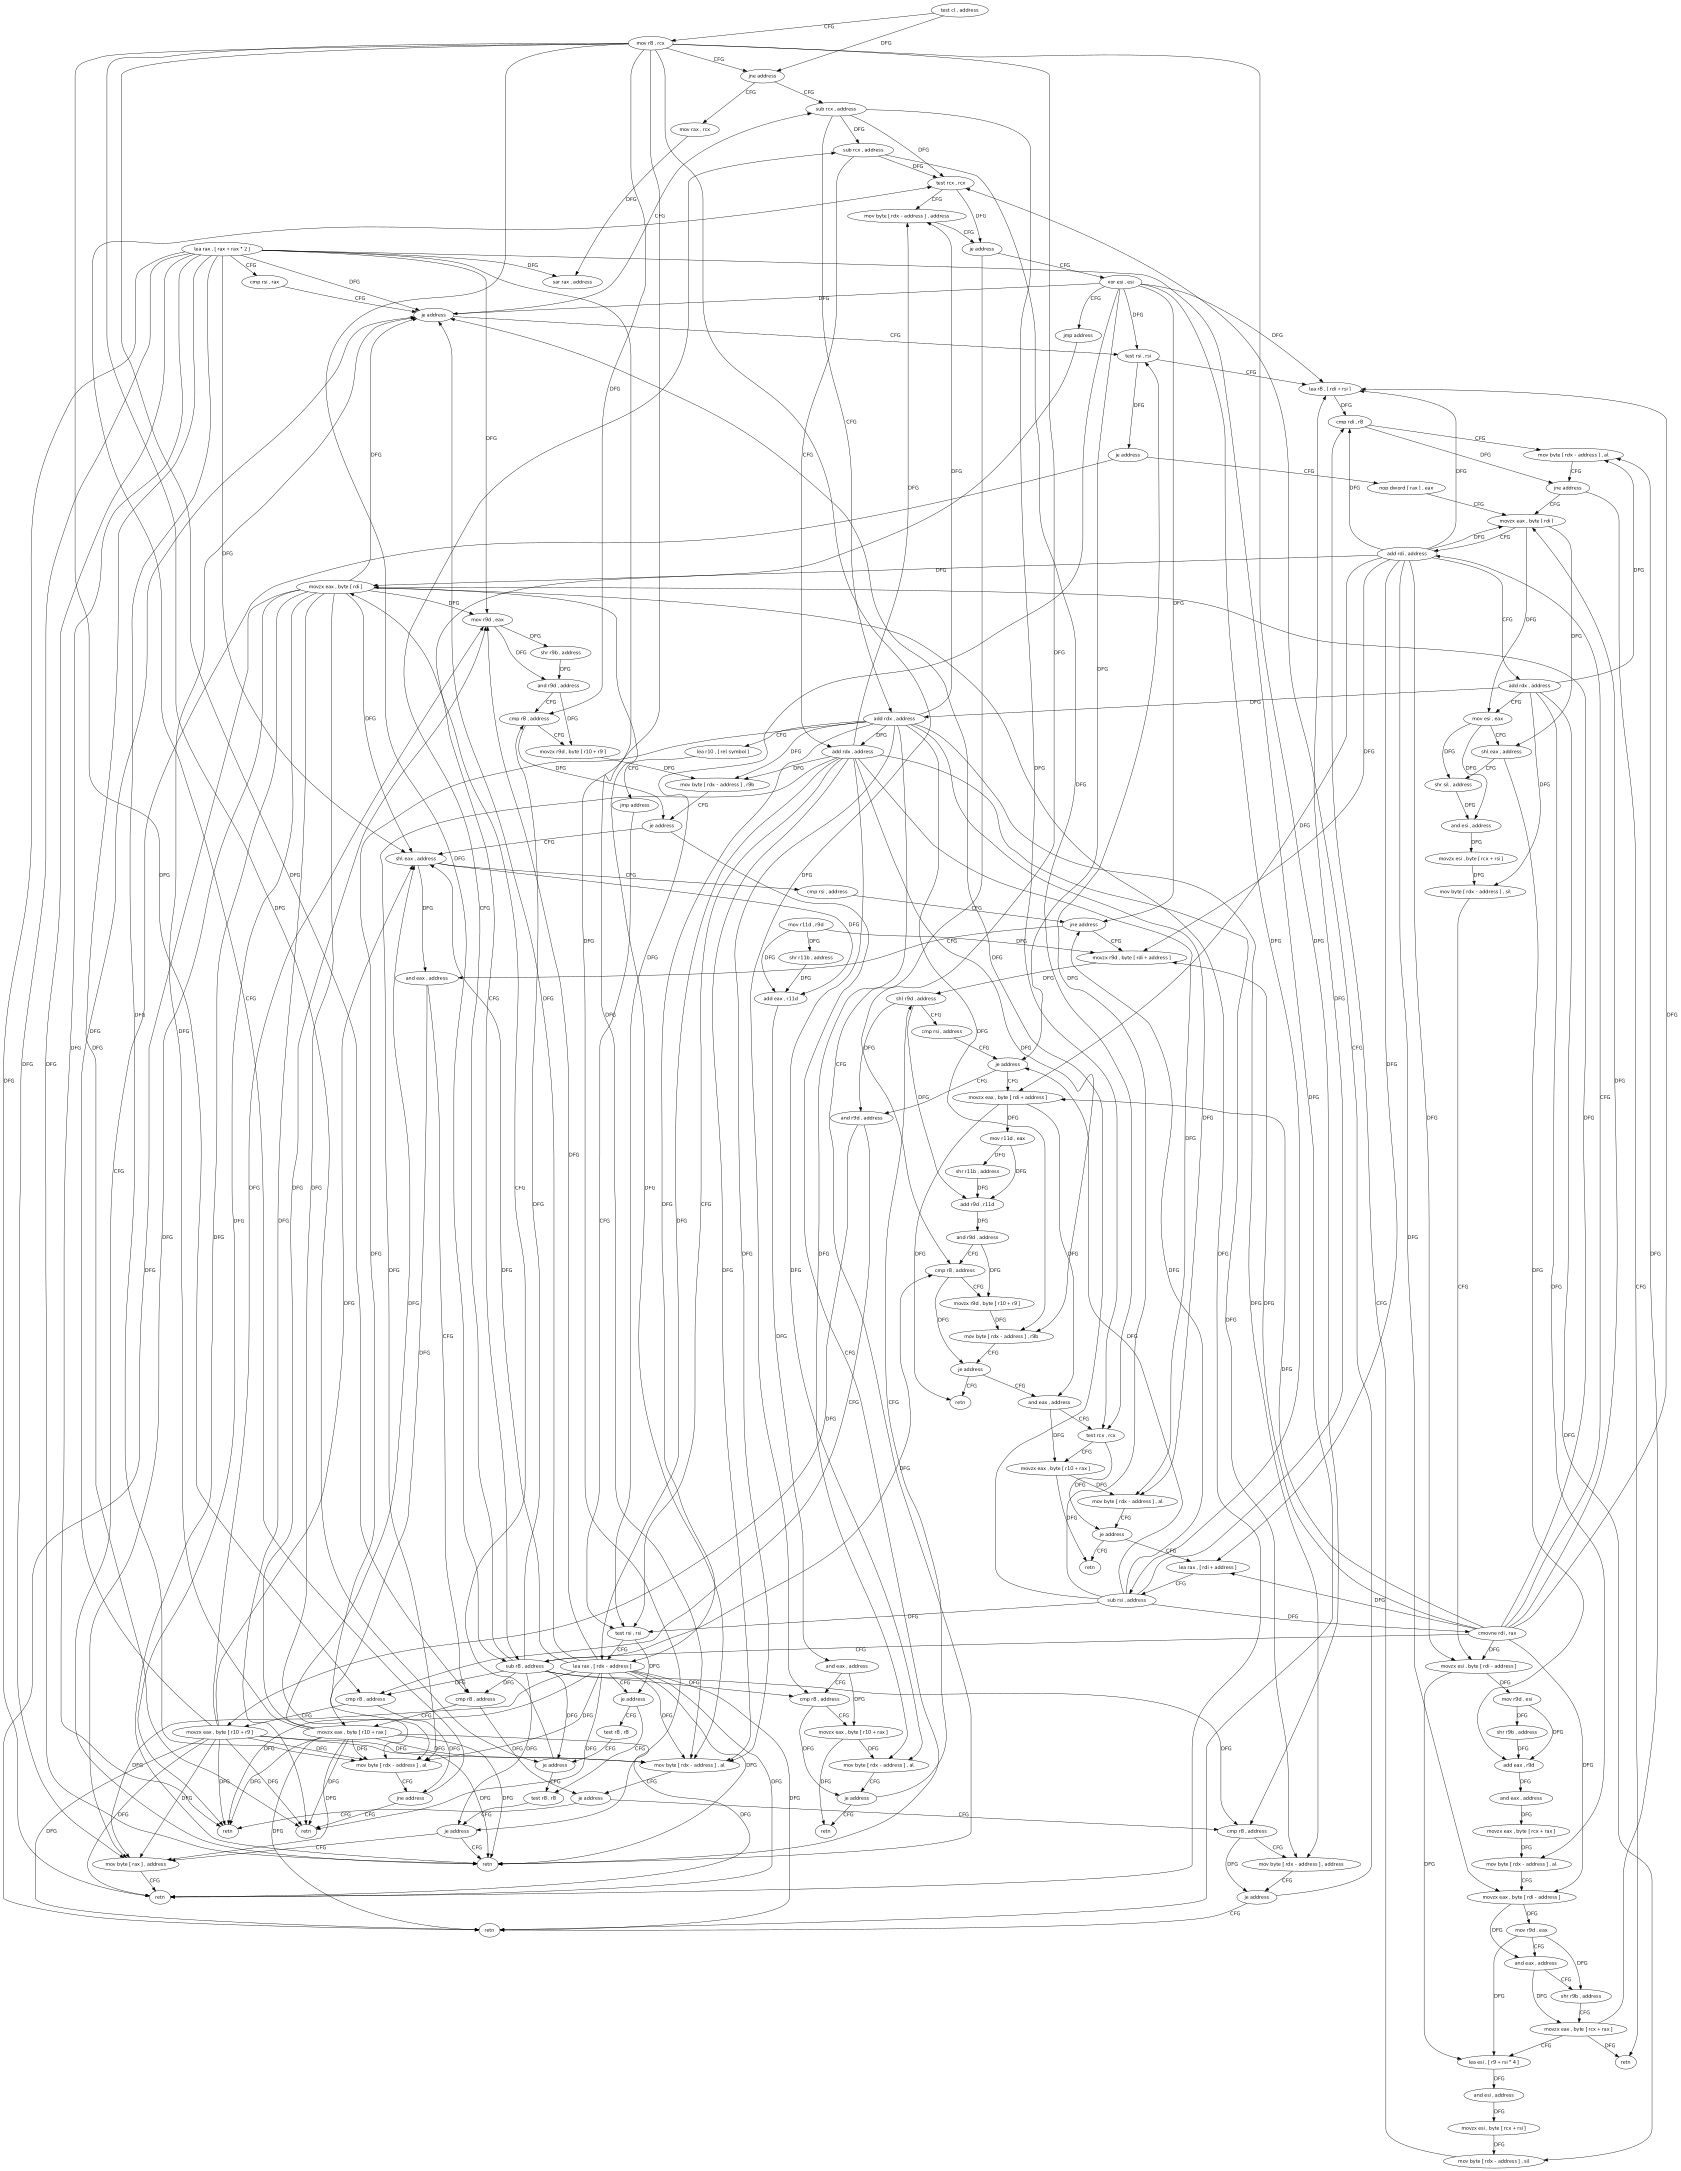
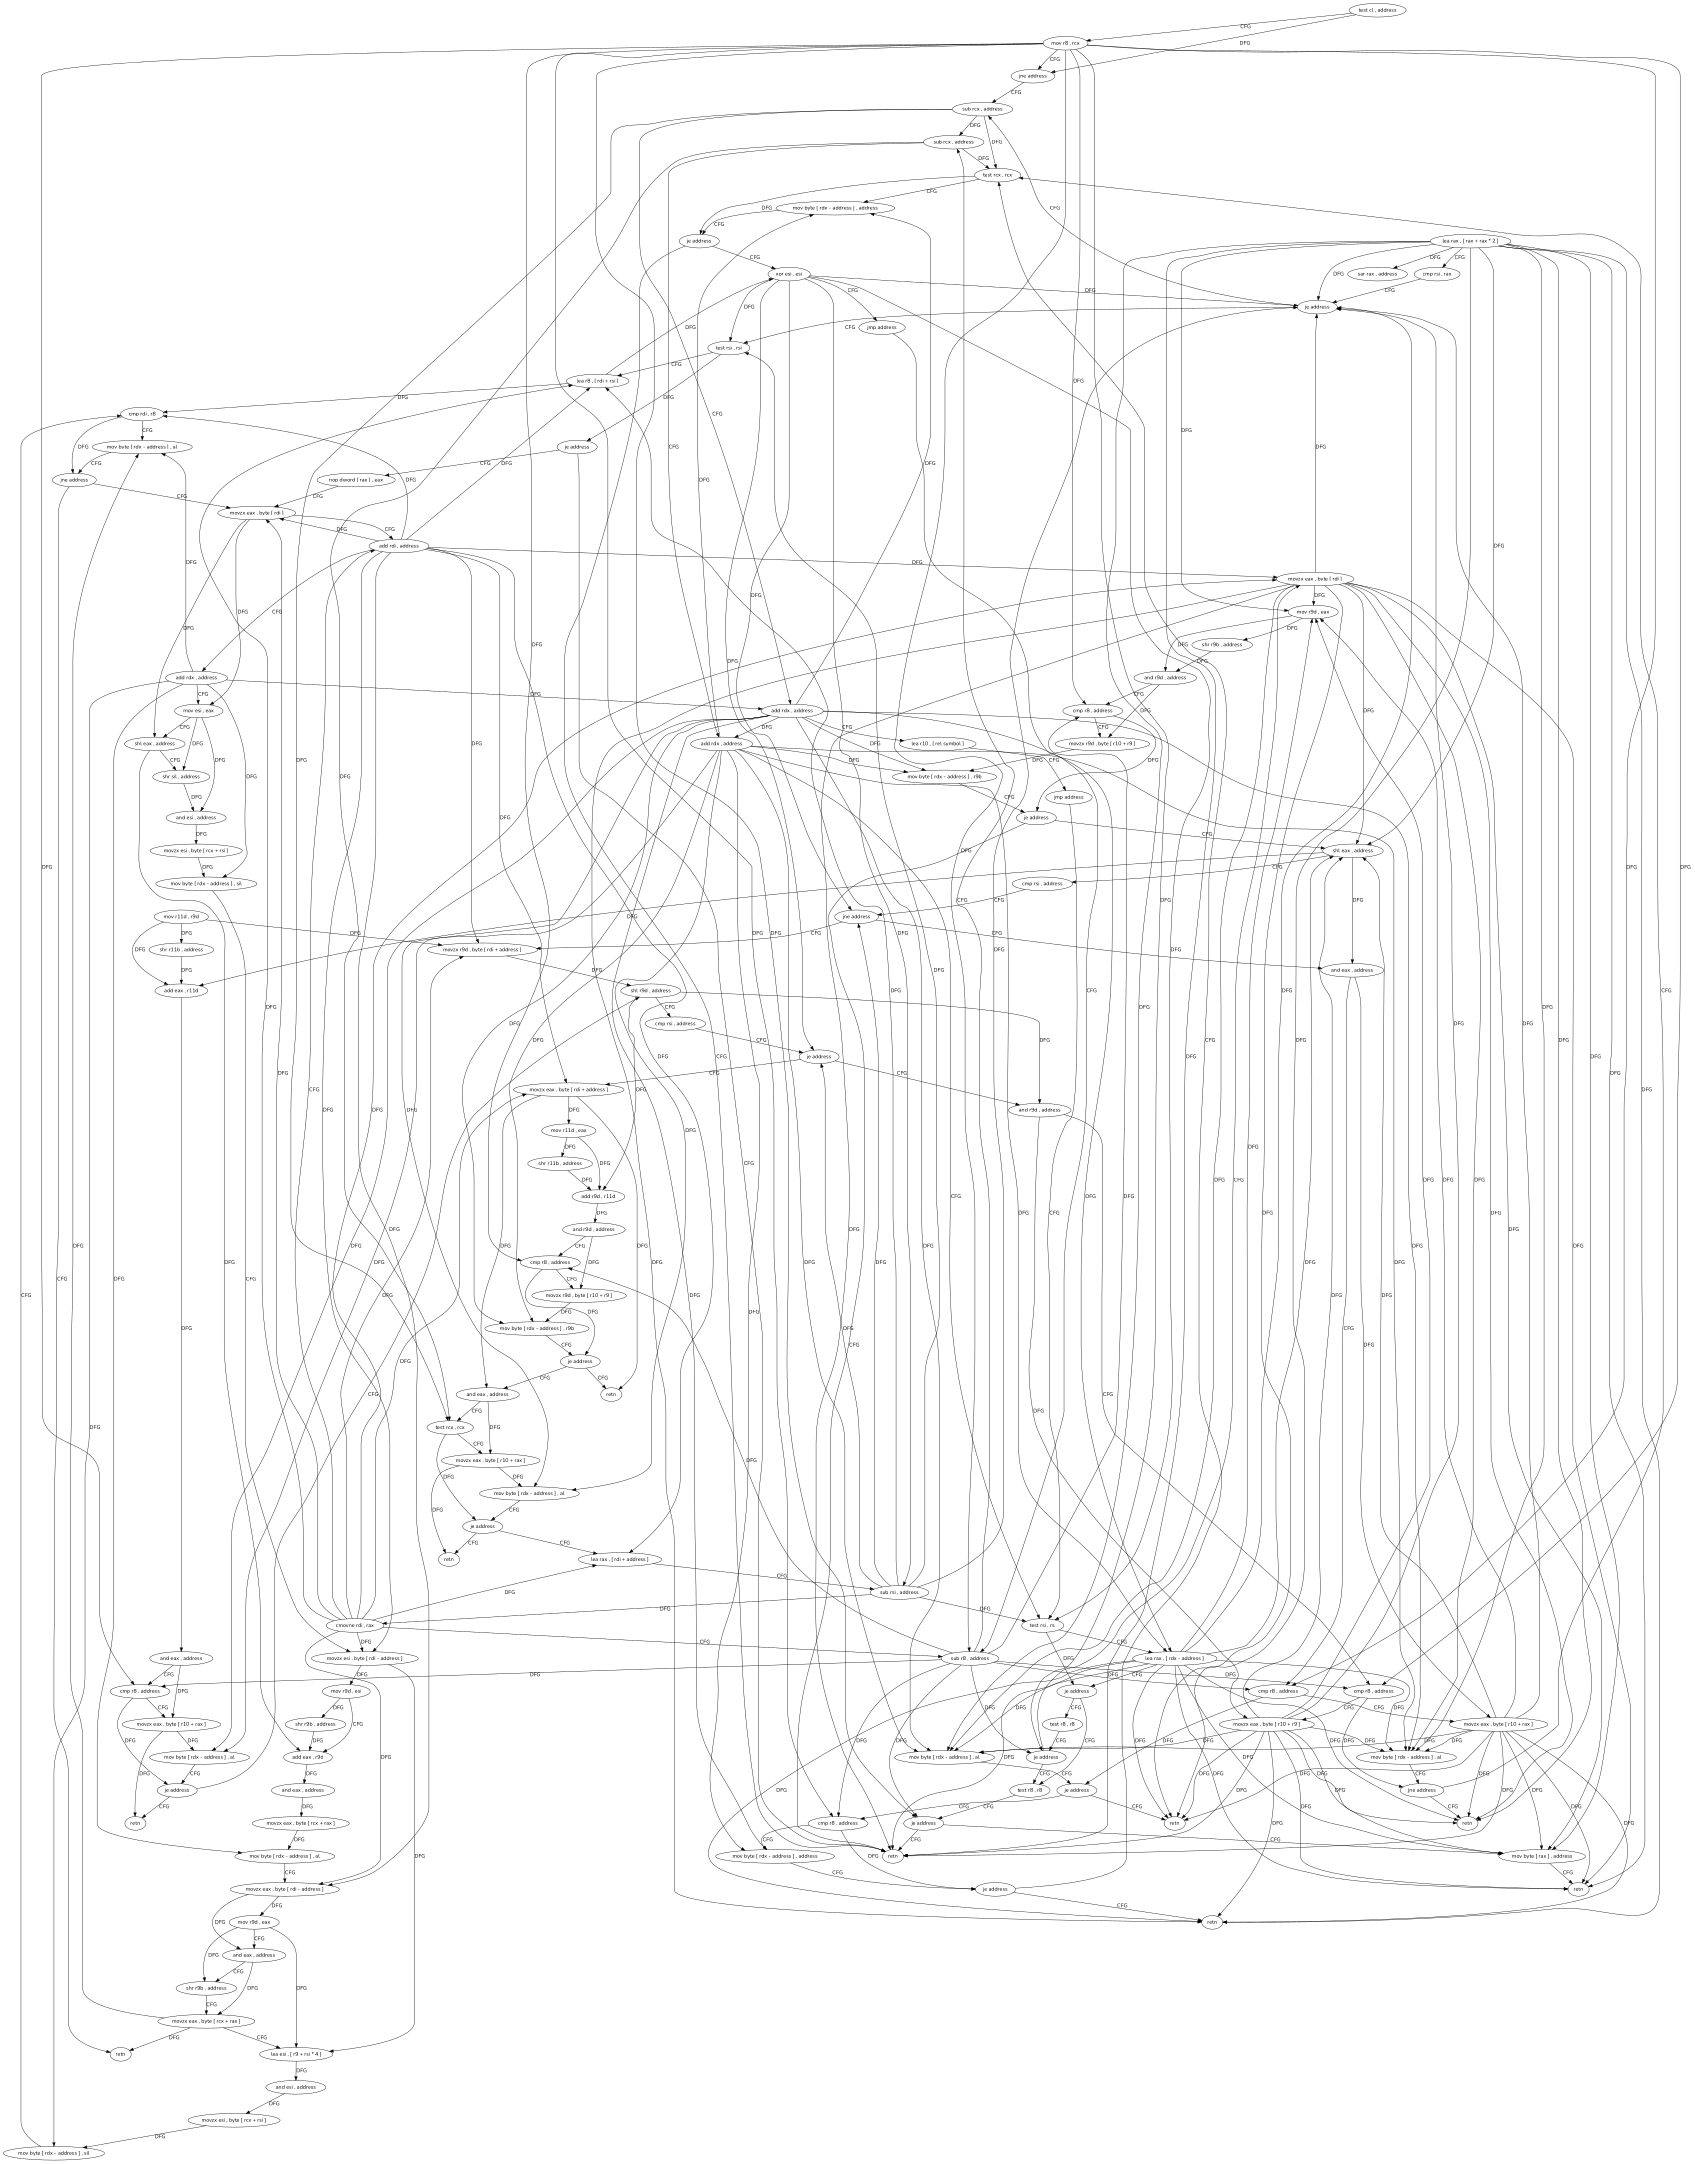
node "mov rax , rcx": removed
edge "xor esi , esi" -> "lea r8 , [ rdi + rsi ]": reversed
edge "mov r9d , esi" -> "add eax , r9d": label "DFG" -> "CFG"
